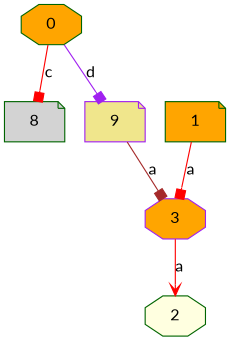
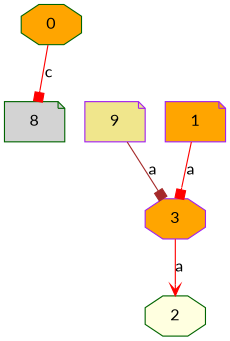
edge "0" -> "9": removed, label "d"
node "1": color darkgreen -> purple
